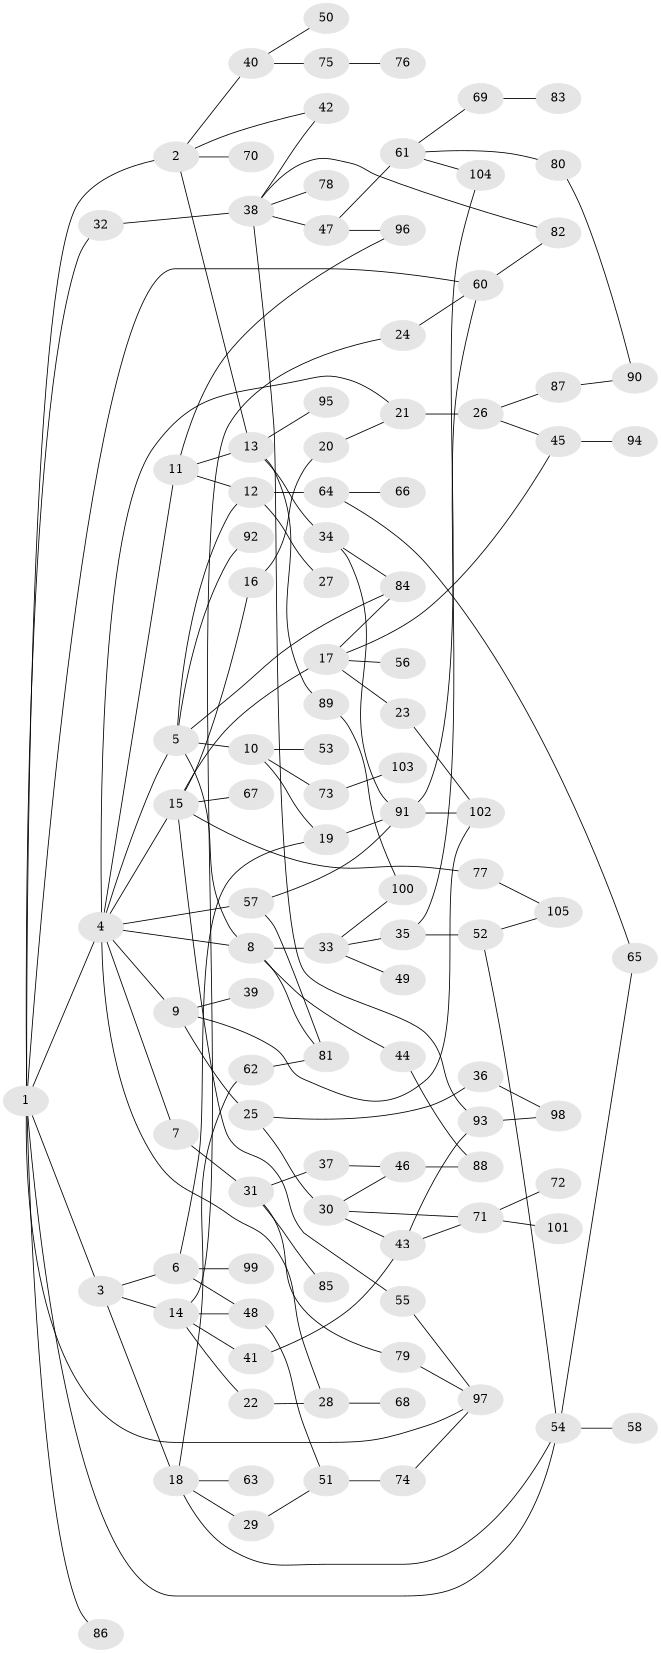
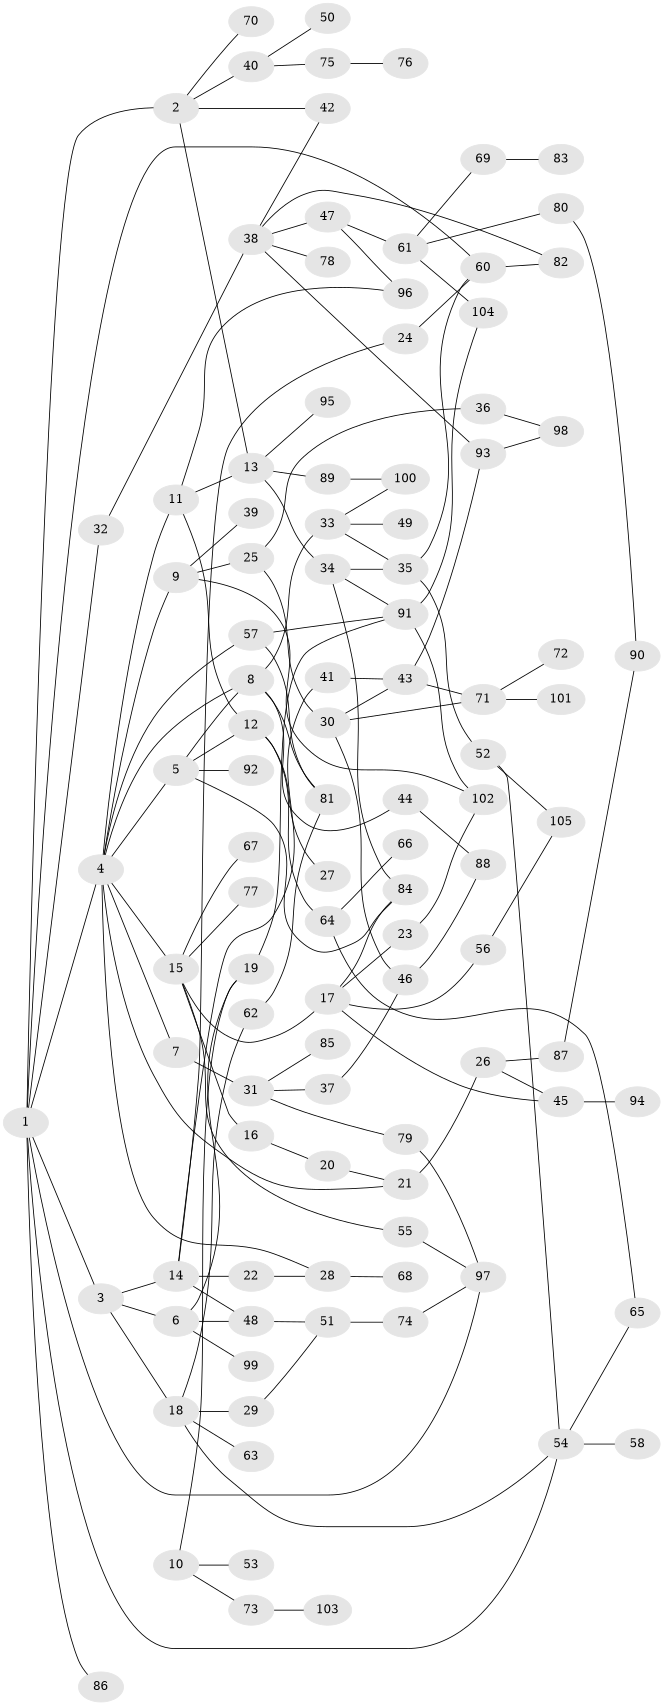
edge "34" -- "35": added
edge "5" -- "10": removed
edge "77" -- "105": now "56" -- "105"
